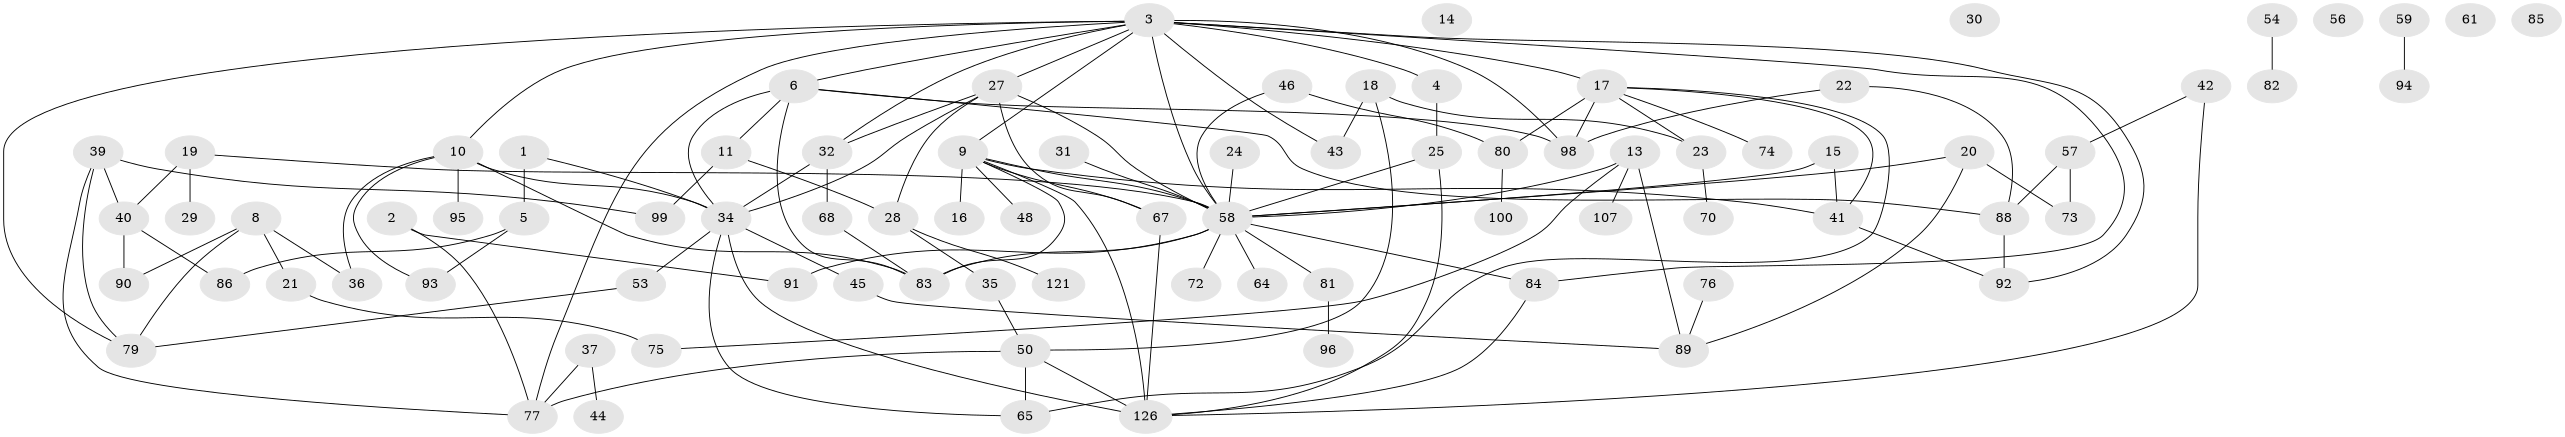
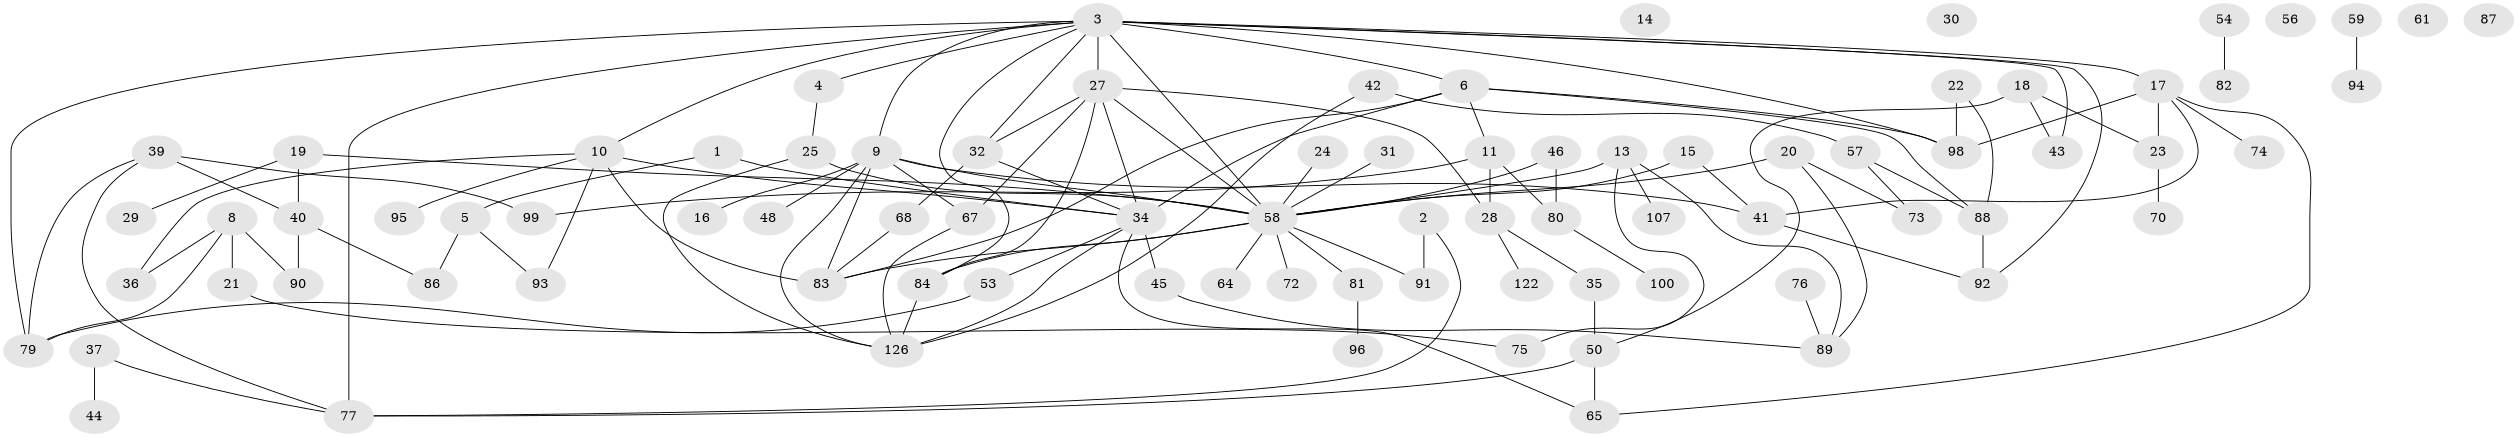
node "85": label "85" -> "87"
edge "17" -- "80": now "11" -- "80"
edge "27" -- "84": added
node "121": label "121" -> "122"
edge "50" -- "126": removed
